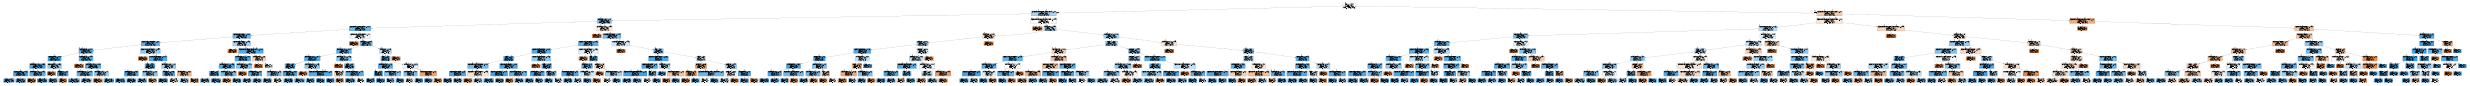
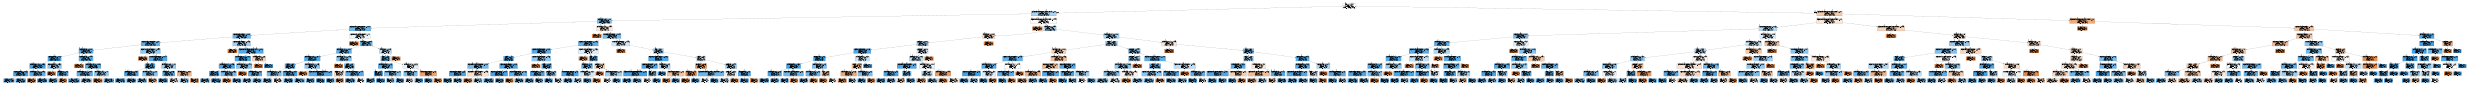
node "gini = 0.0 samples = 10 value = [0, 10]": fillcolor #e5813900 -> #399de5ff
node "gini = 0.0 samples = 19 value = [19, 0]": fillcolor #e58139ff -> #399de579
node "gini = 0.492 samples = 32 value = [18, 14]": added
